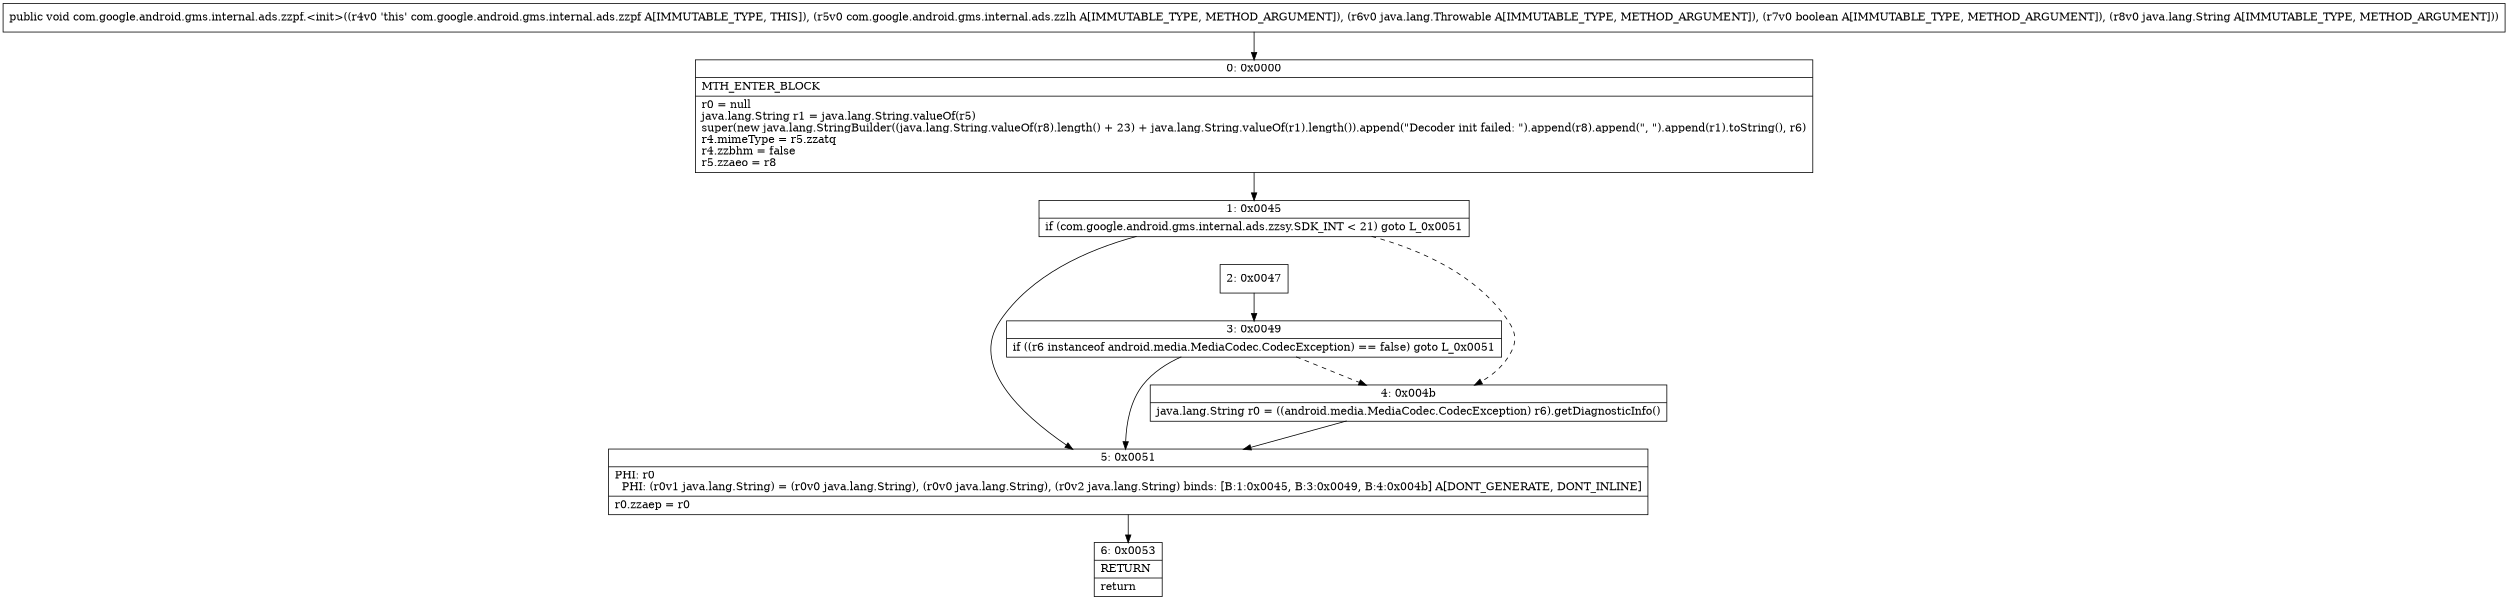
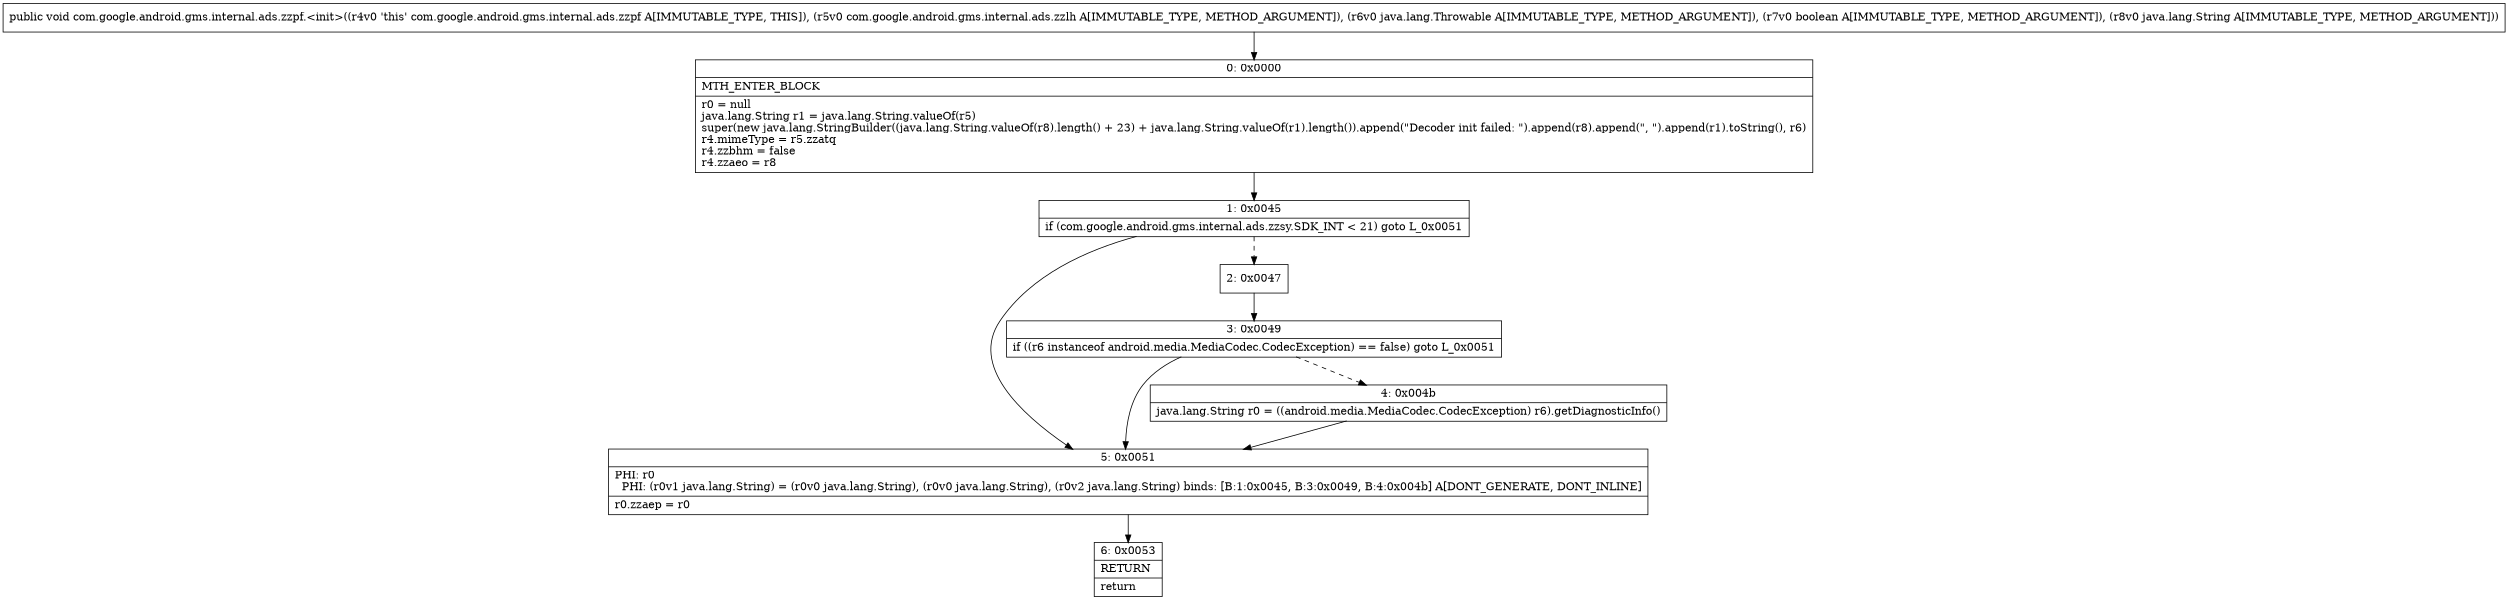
node "0: 0x0000": text "r5.zzaeo = r8" -> "r4.zzaeo = r8"
edge "1: 0x0045" -> "4: 0x004b": now "1: 0x0045" -> "2: 0x0047"
